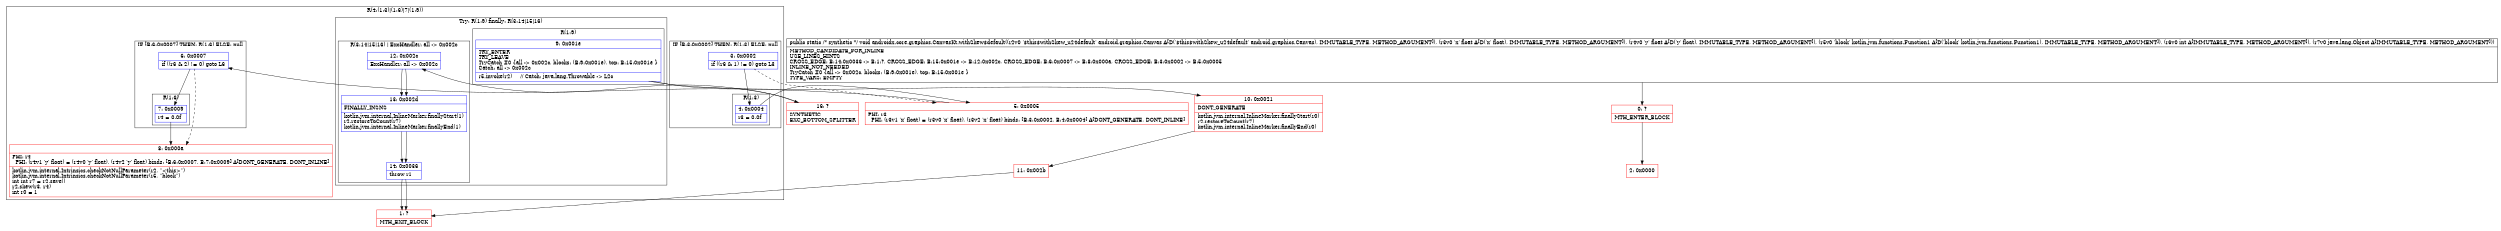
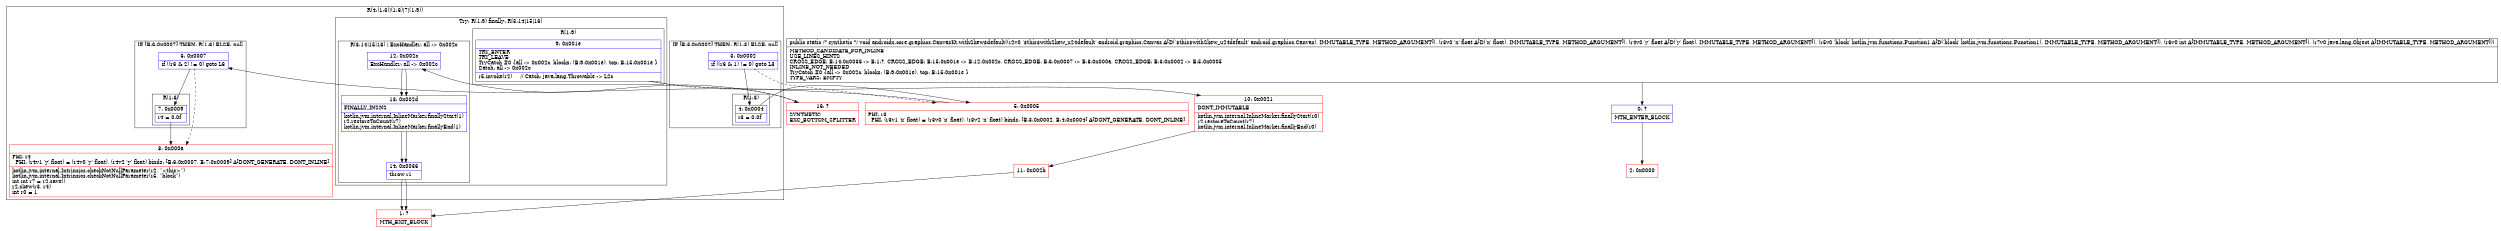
edge "9: 0x001e" -> "16: ?": style solid -> dashed
node "10: 0x0021": text "DONT_GENERATE" -> "DONT_IMMUTABLE"
node "0: ?": color red -> blue
